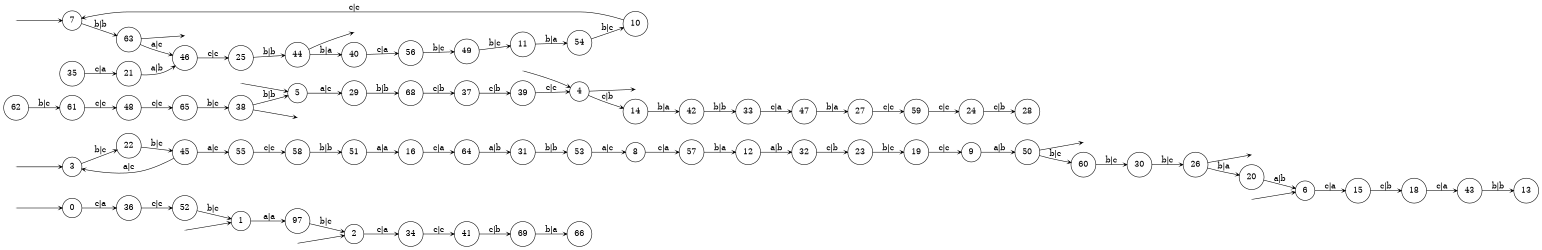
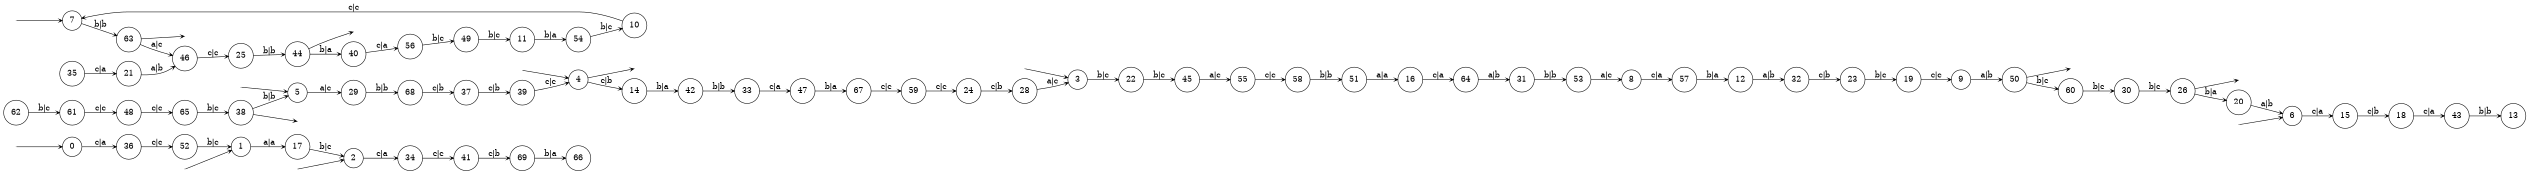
node "27": label "27" -> "67"
edge "45" -> "3": now "28" -> "3"
node "97": label "97" -> "17"
